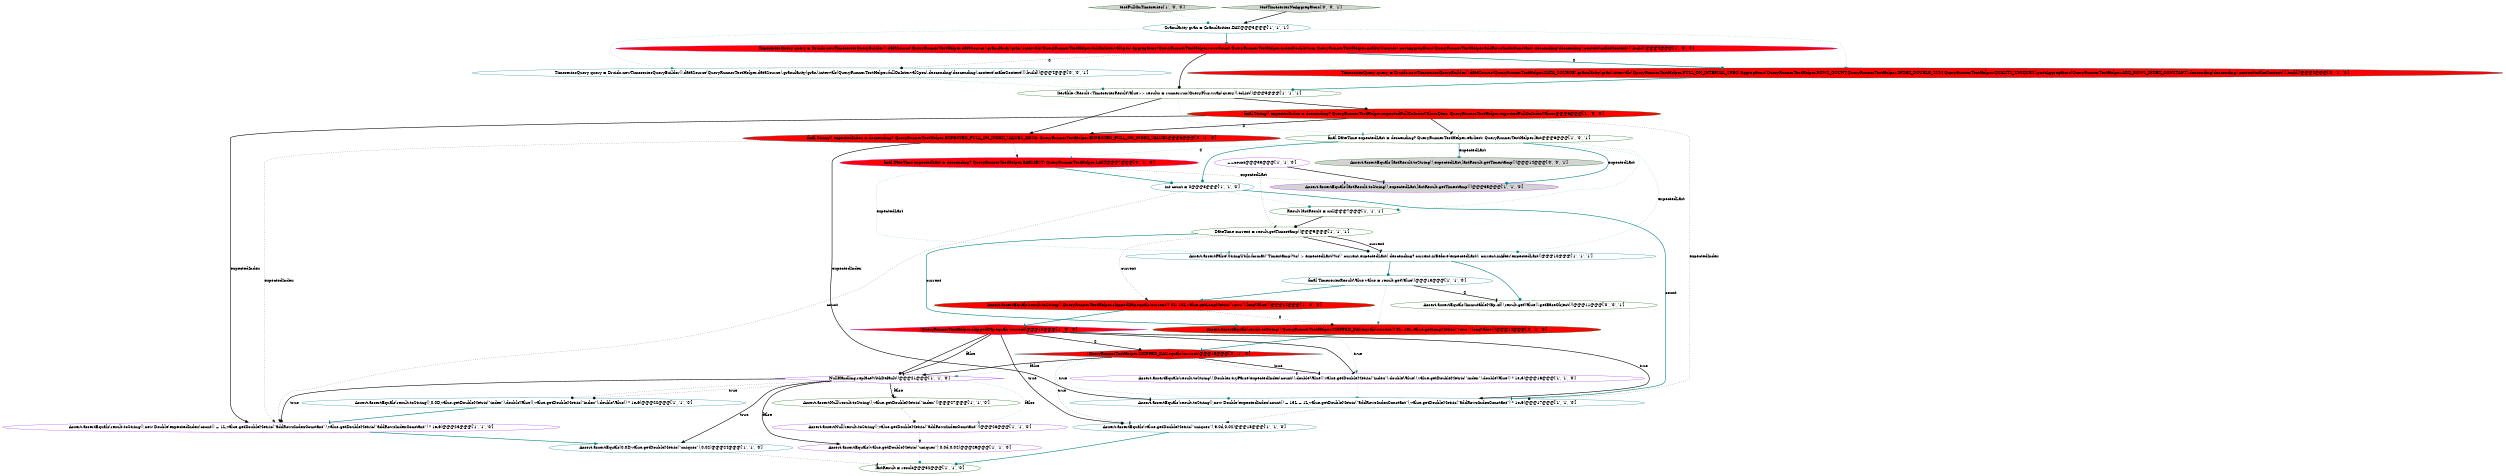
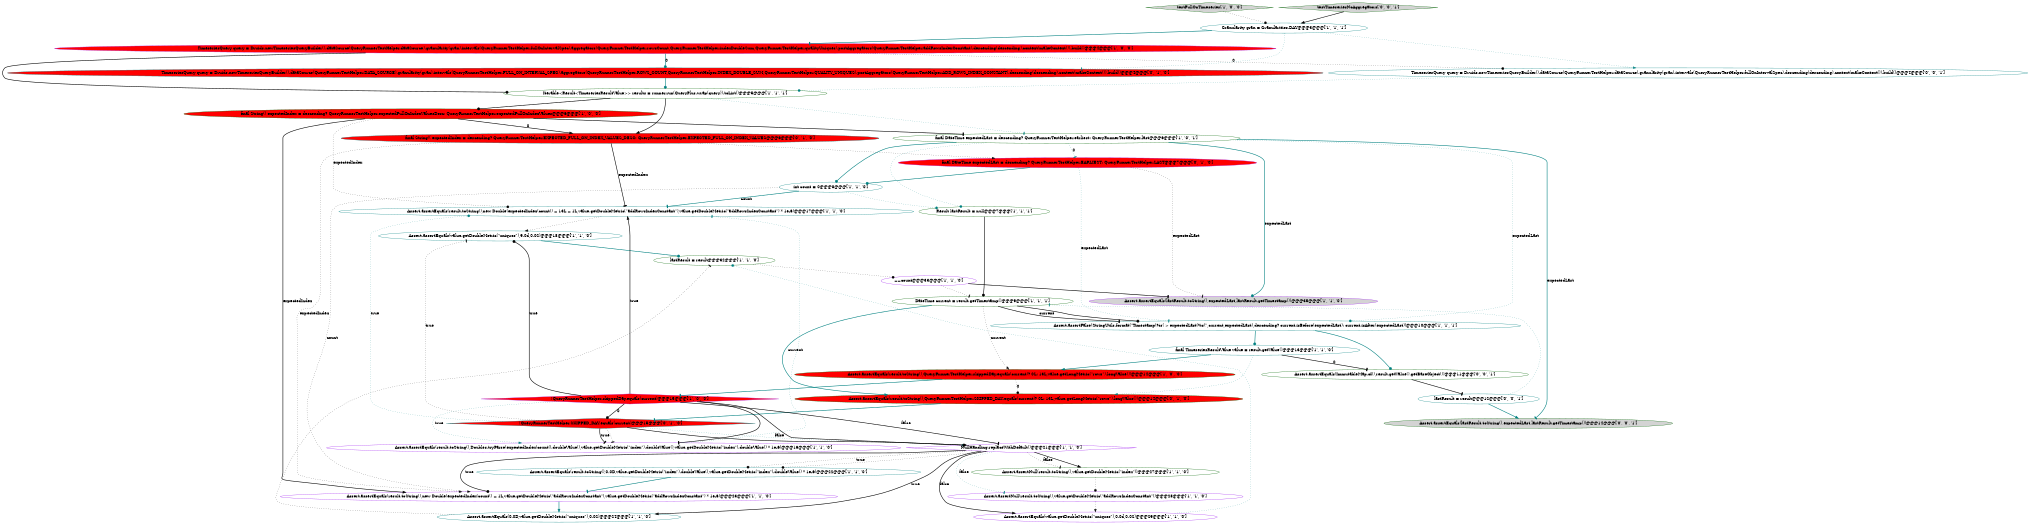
edge "testFullOnTimeseries['1', '0', '0']" -> "Granularity gran = Granularities.DAY@@@3@@@['1', '1', '1']": color teal -> black
edge "lastResult = result@@@32@@@['1', '1', '0']" -> "++count@@@33@@@['1', '1', '0']": added
node "lastResult = result@@@12@@@['0', '0', '1']": added
